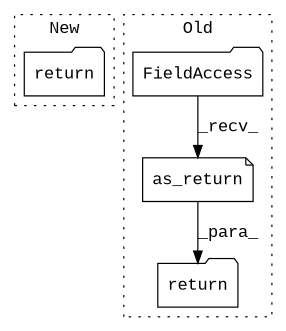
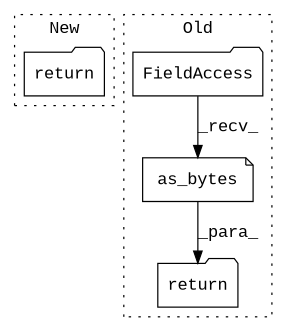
node "as_return": label "as_return" -> "as_bytes"
